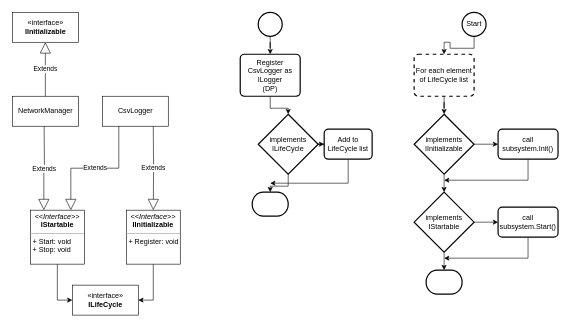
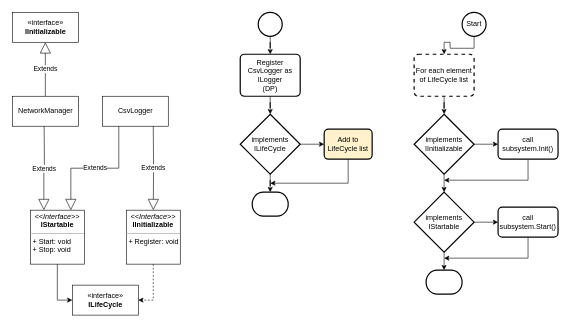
node "implements ILifeCycle": moved (288, 144) -> (270, 144)
node "Add to LifeCycle list": fillcolor #ffffff -> #fff2cc
edge "<<Interface>> IInitializable + Register: void" -> "«interface» ILifeCycle": style solid -> dashed
